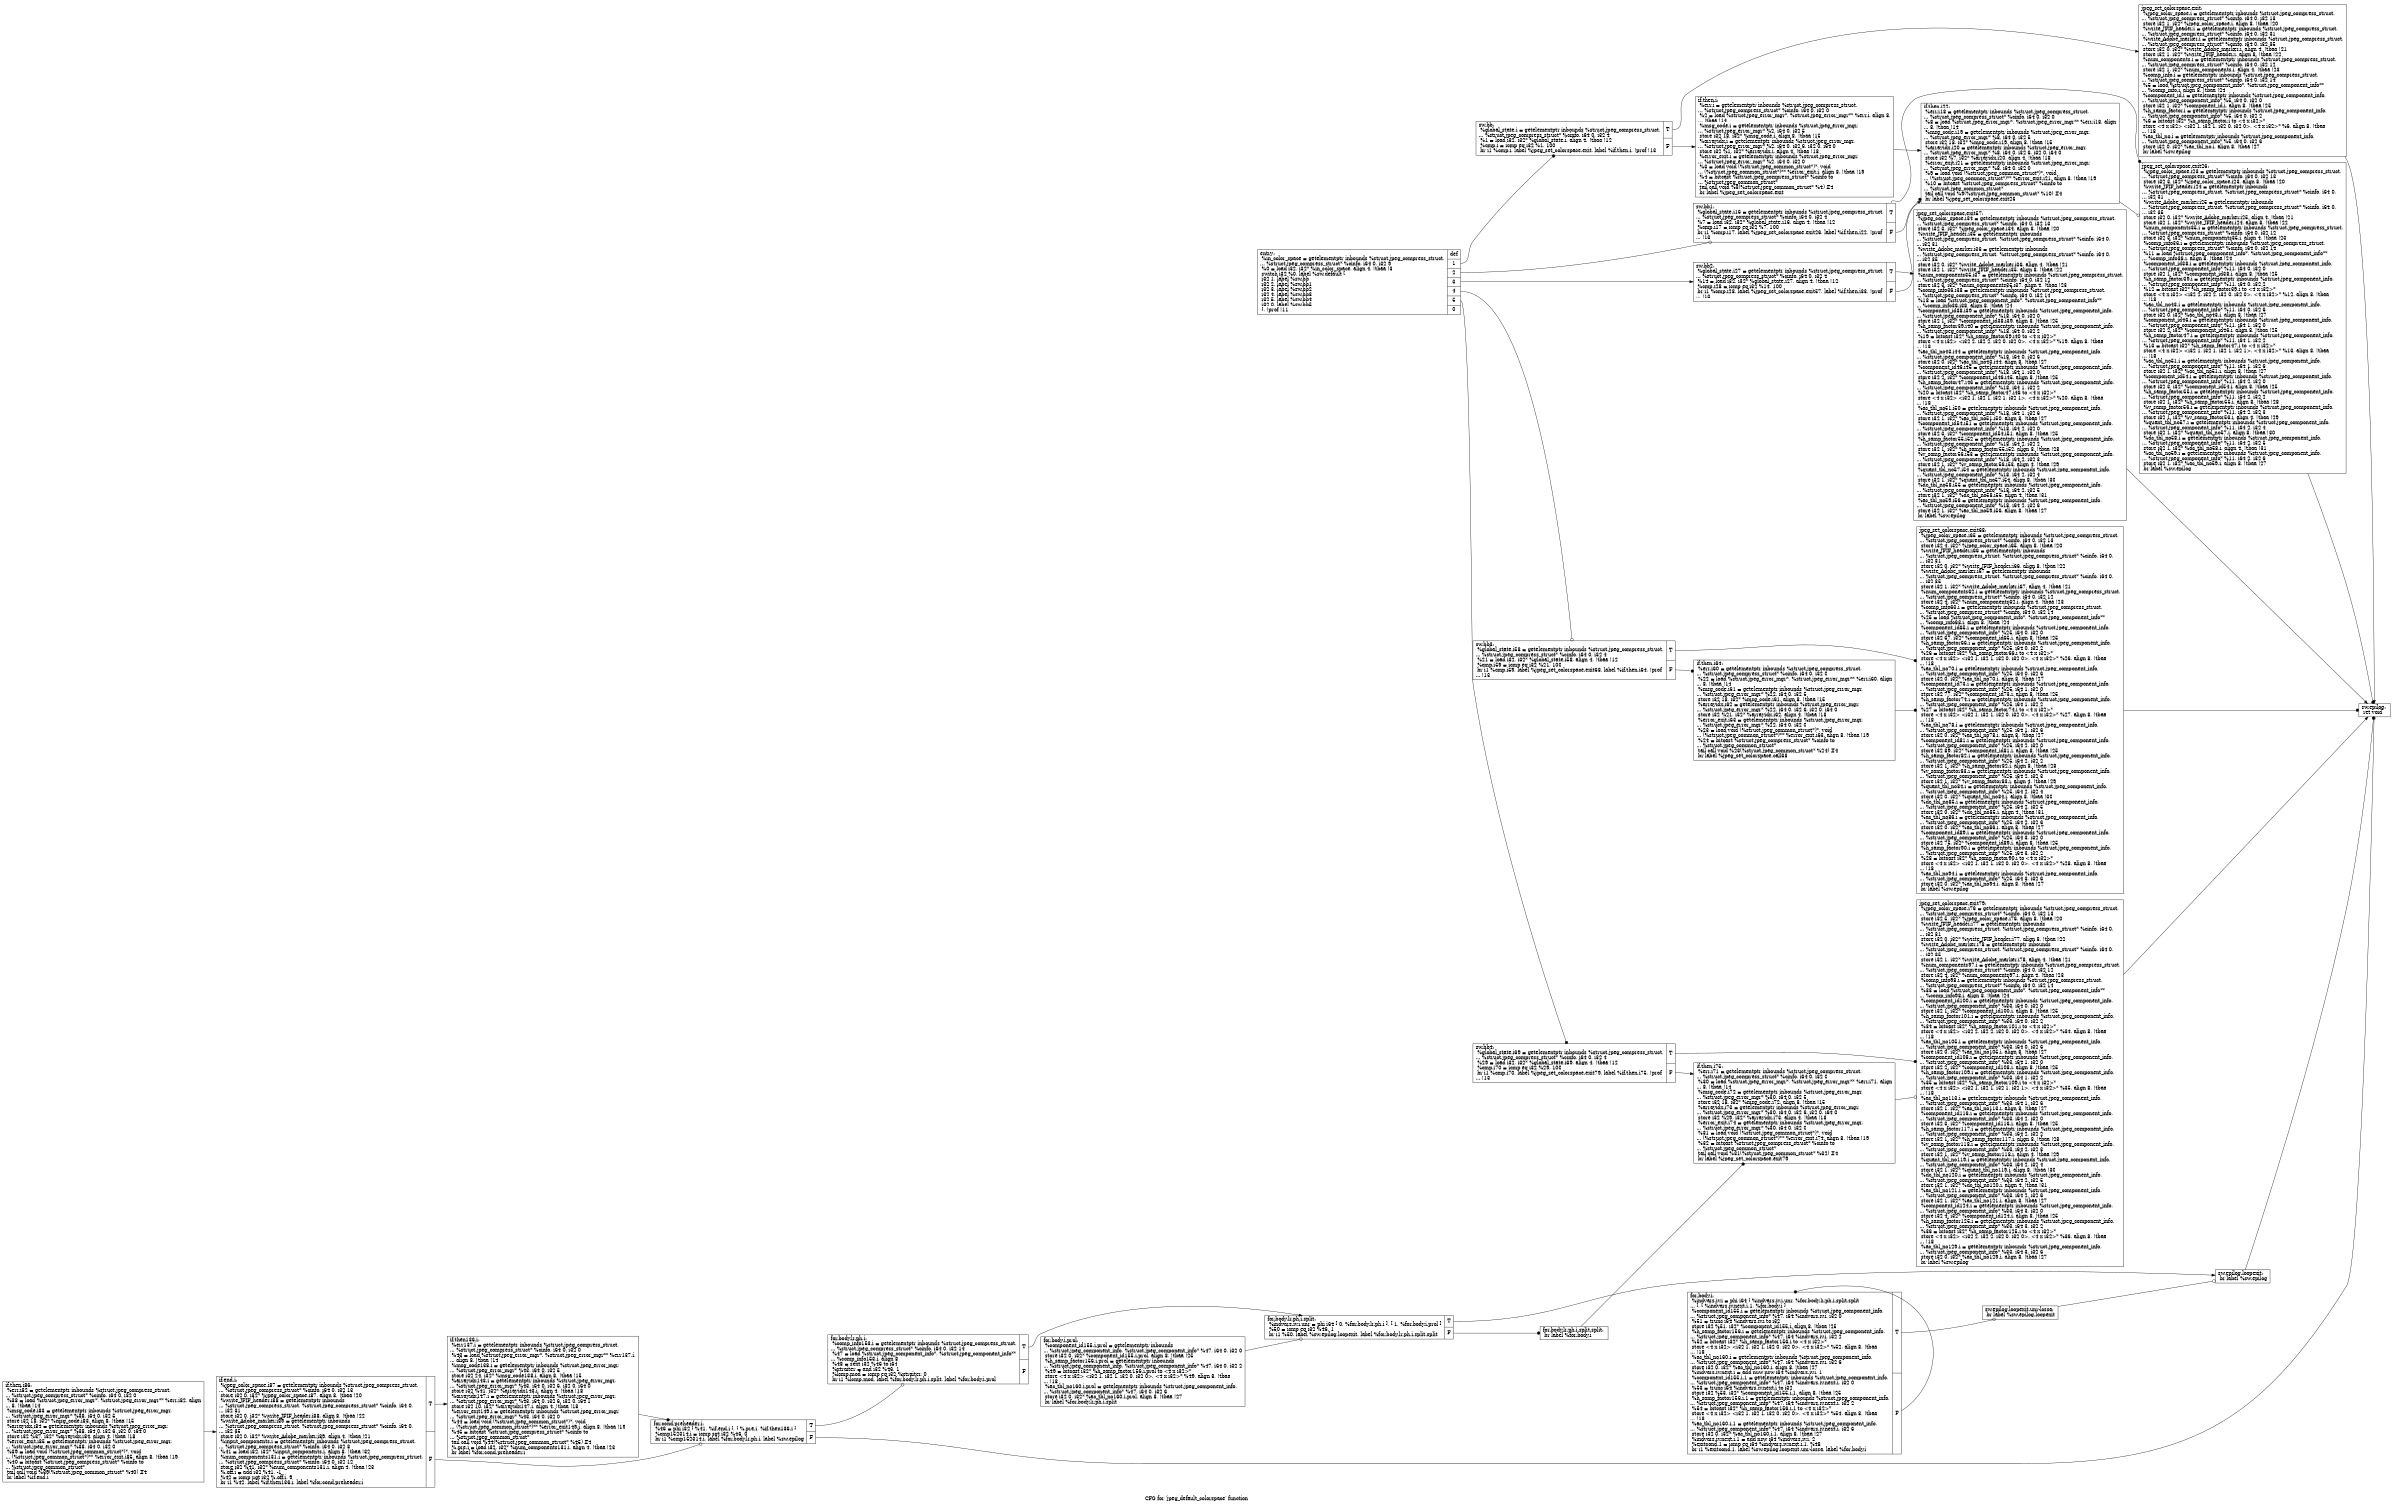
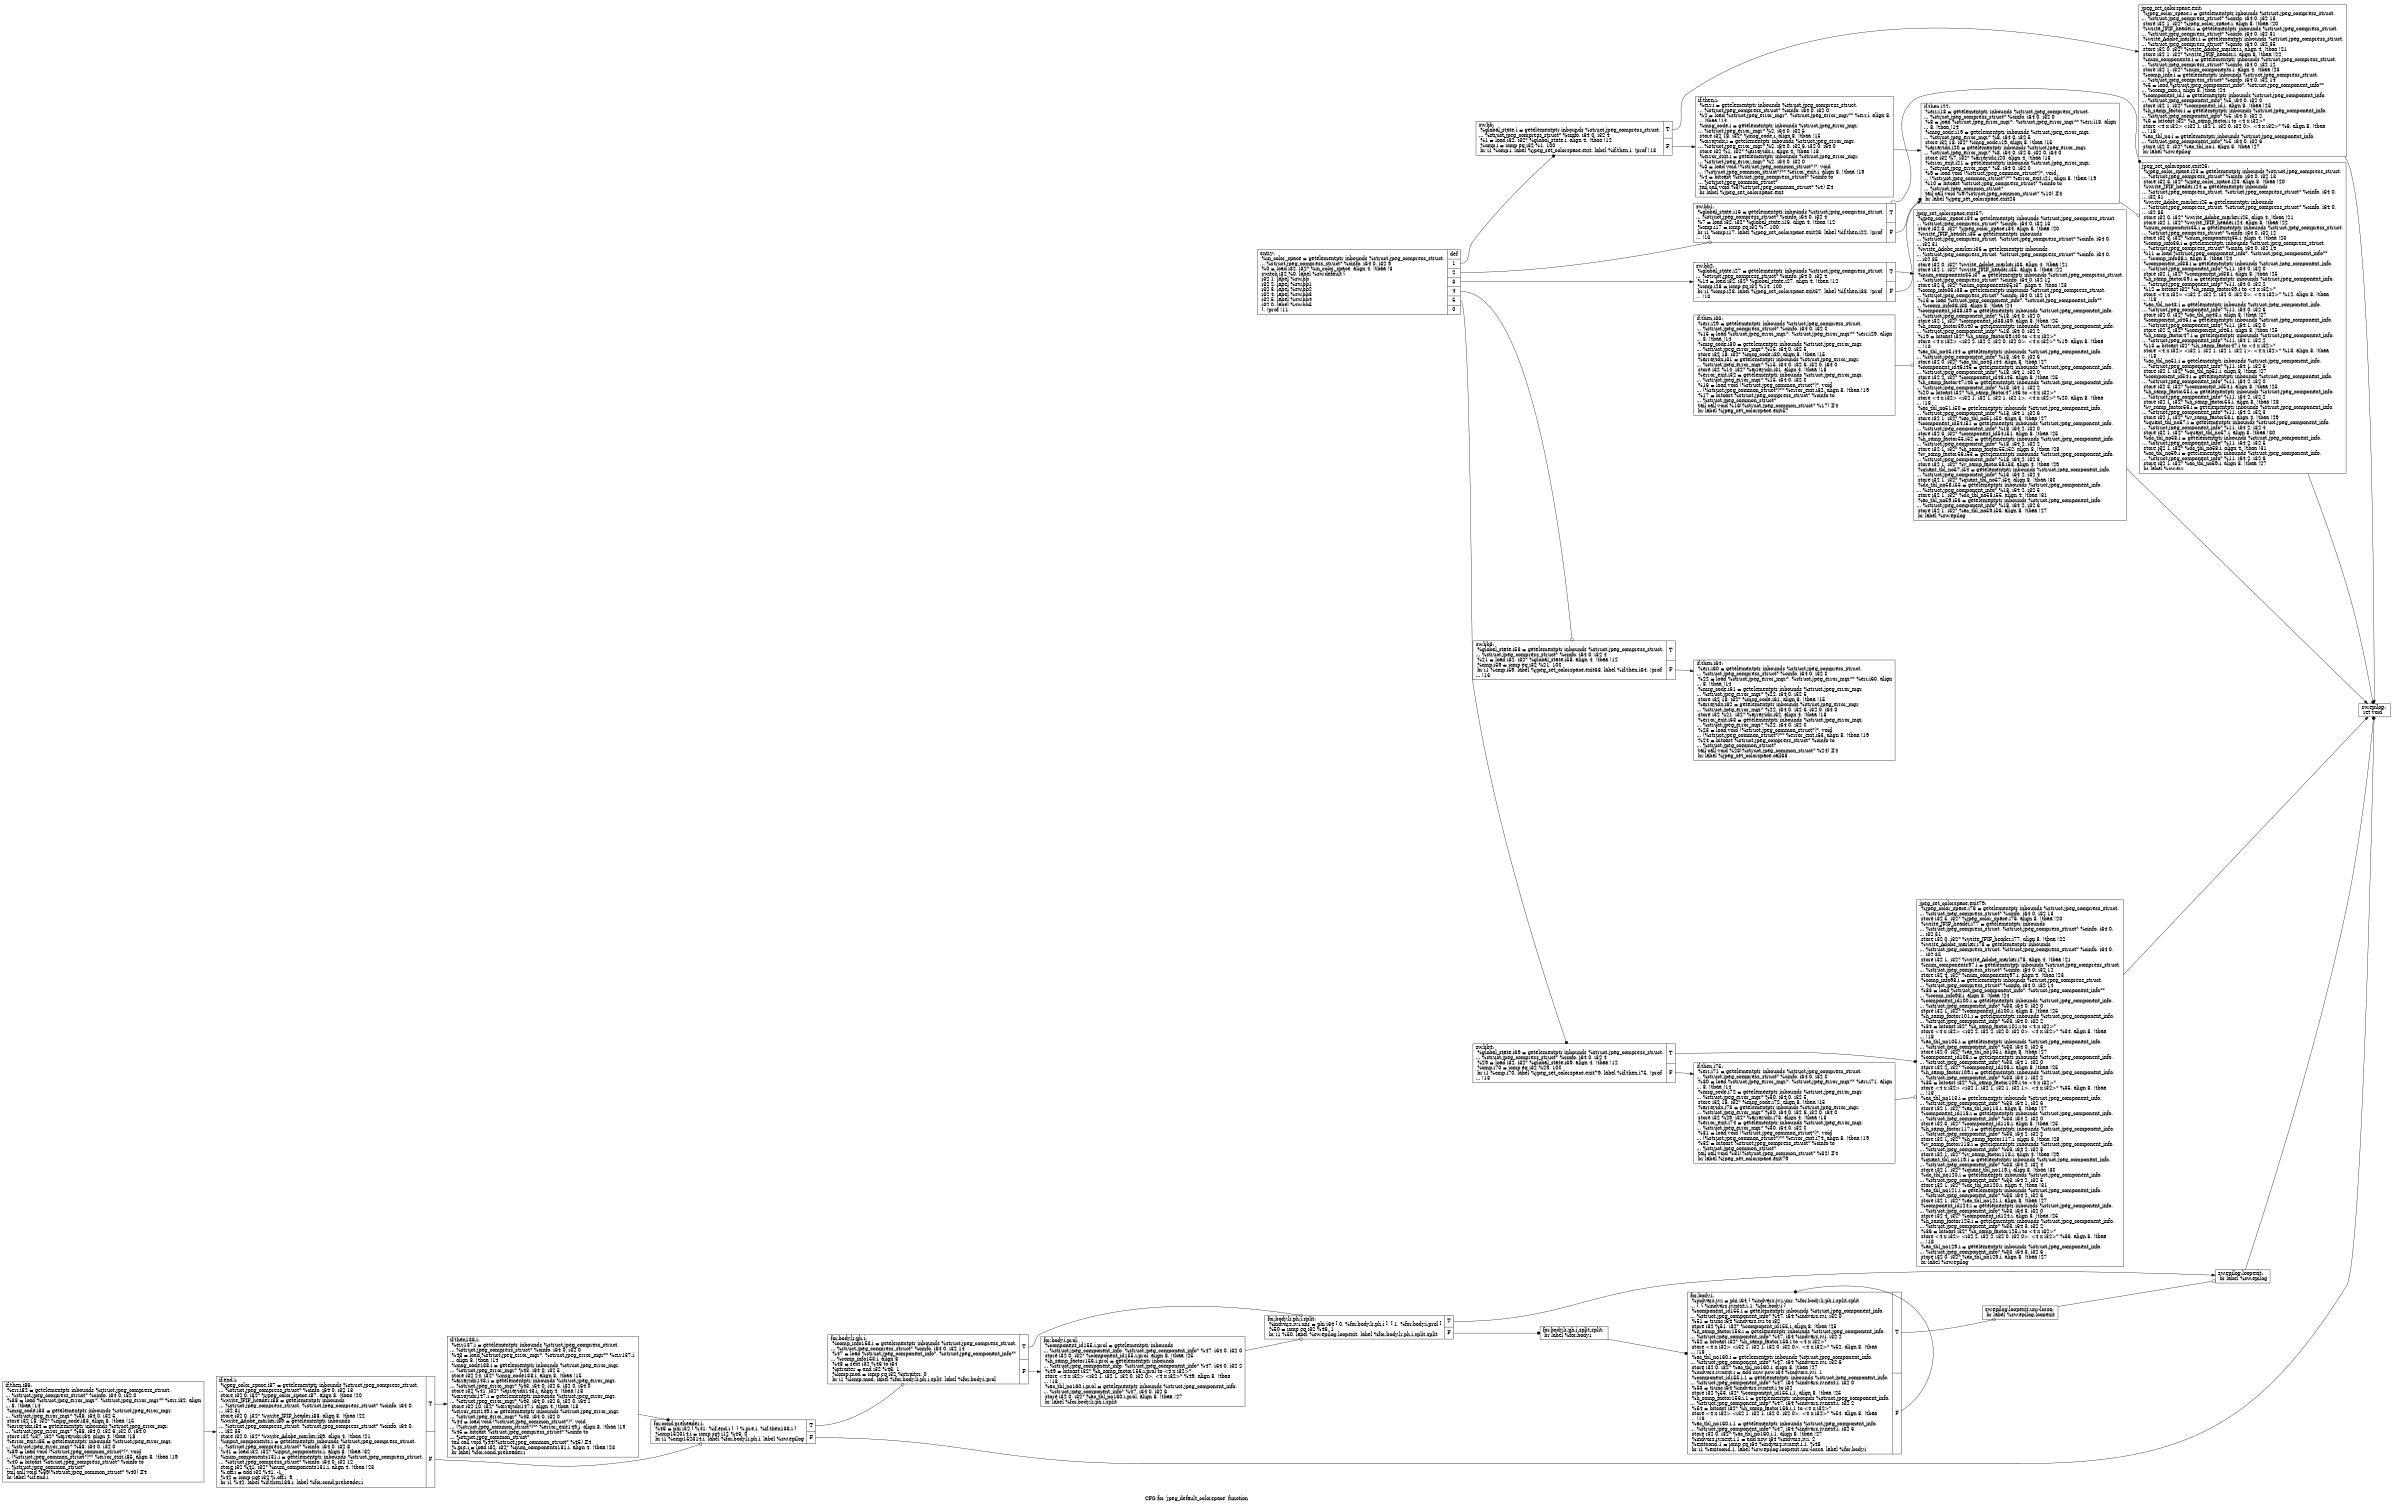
node "if.then.i33:": added
node "jpeg_set_colorspace.exit26:": text "br label %sw.epilog" -> "br label %sw.err"
edge "sw.bb3:" -> "if.then.i64:": arrowhead dot -> normal
node "jpeg_set_colorspace.exit68:": removed
edge "for.body.lr.ph.i.split.split:" -> "if.then.i75:": now "for.body.lr.ph.i.split.split:" -> "for.body.i:"
edge "for.body.lr.ph.i:" -> "for.body.lr.ph.i.split:": arrowhead normal -> odot
edge "for.body.lr.ph.i:" -> "for.body.i.prol:": added
node "for.cond.preheader.i:": text "%cmp152314.i = icmp sgt i32 %46, 0" -> "%cmp152314.i = icmp sgt i12 %46, 0"
